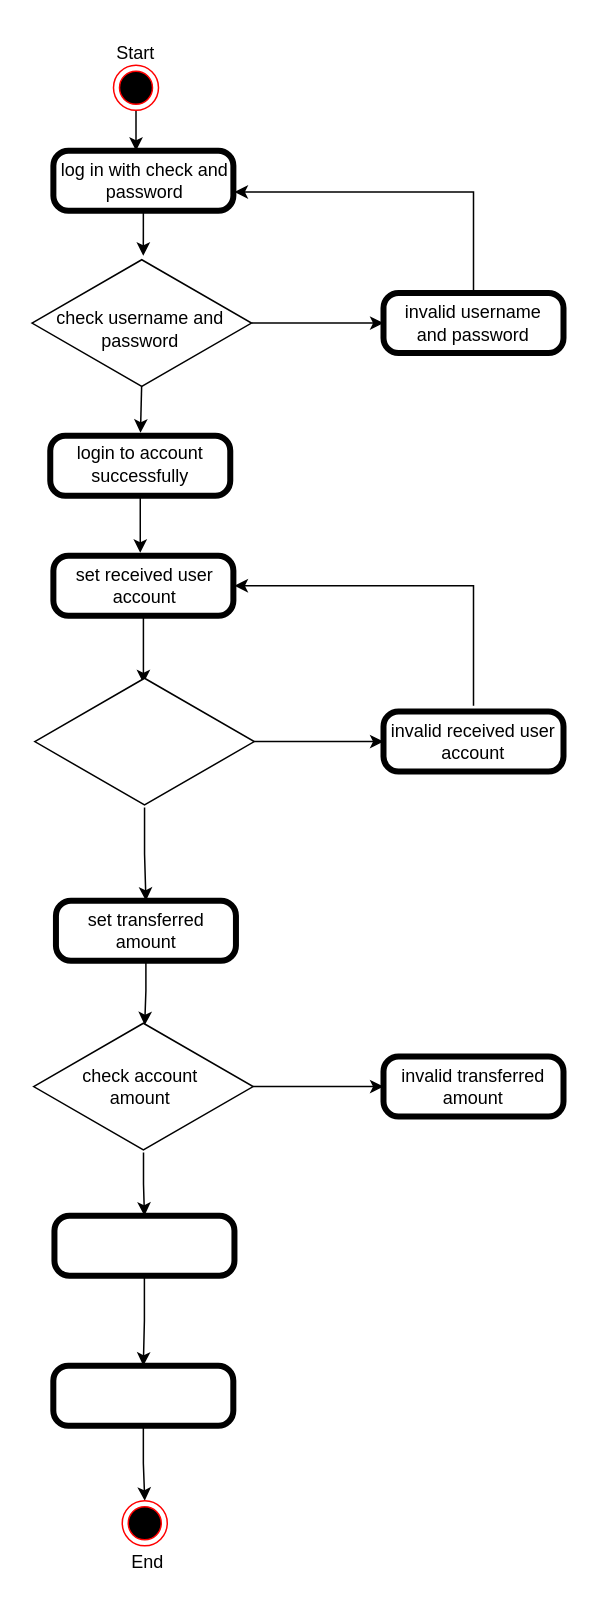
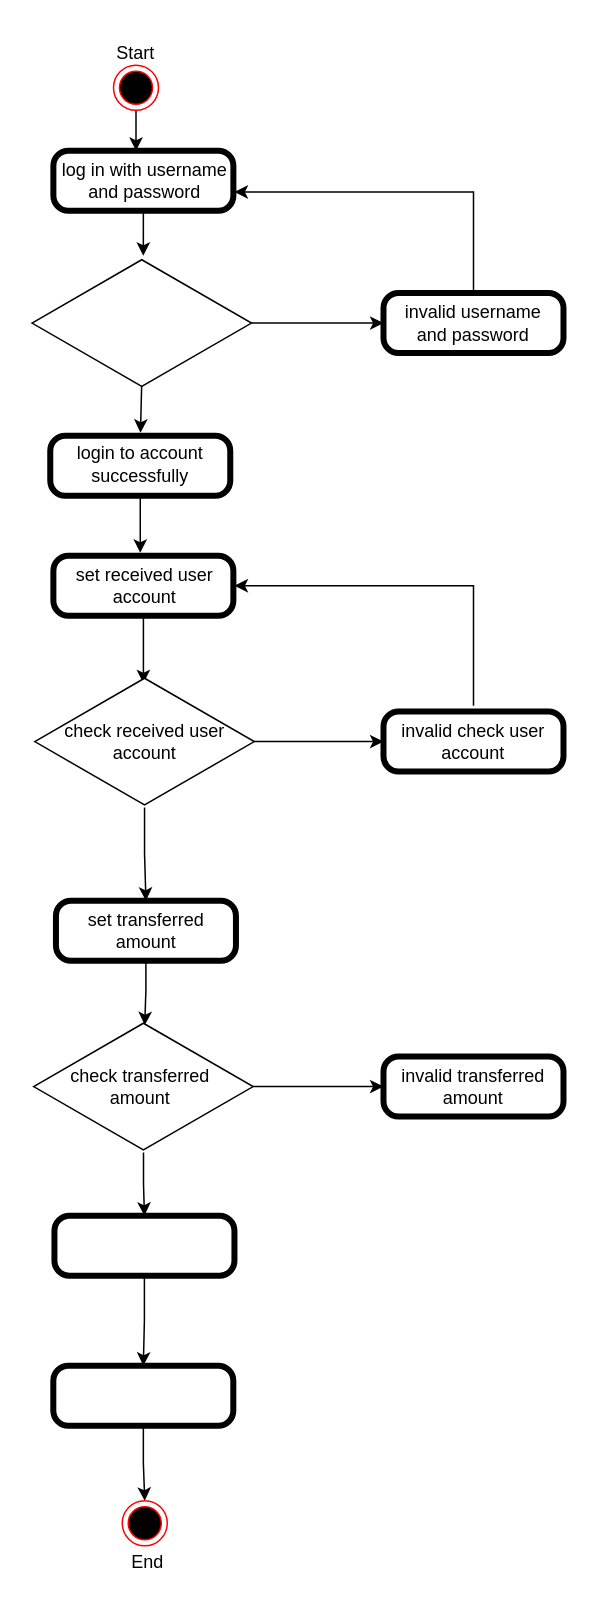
node "log in with check and password": label "log in with check and password" -> "log in with username and password"
node "check username and password": removed
node "check received user account": added
node "invalid received user account": label "invalid received user account" -> "invalid check user account"
node "check account amount": label "check account amount" -> "check transferred amount"
